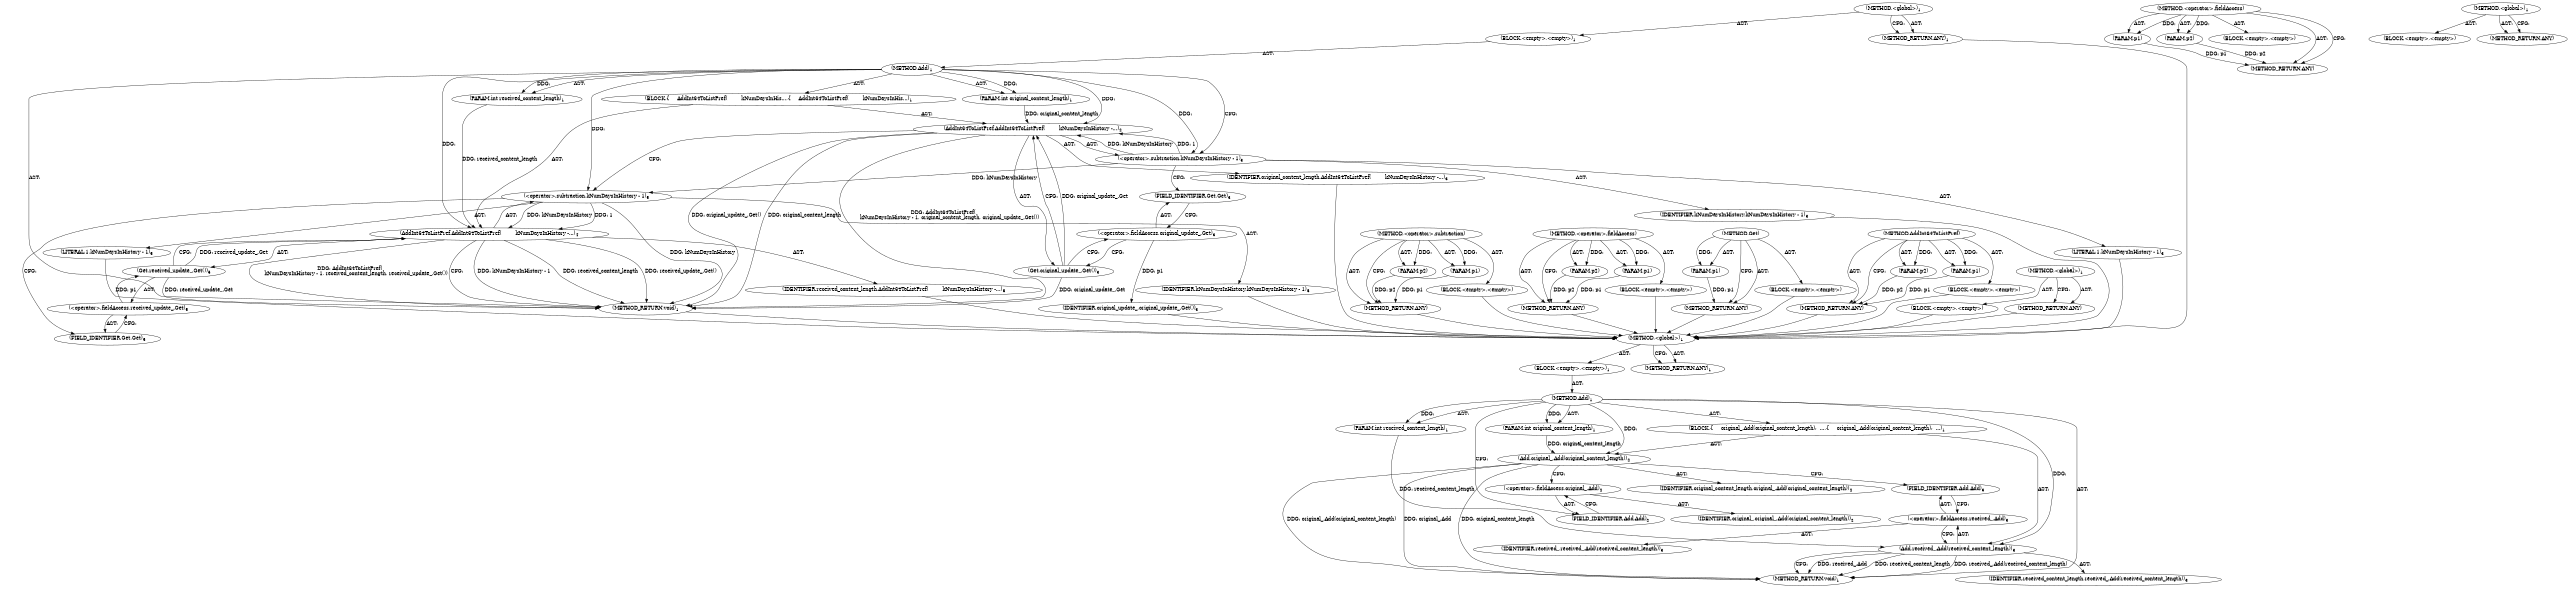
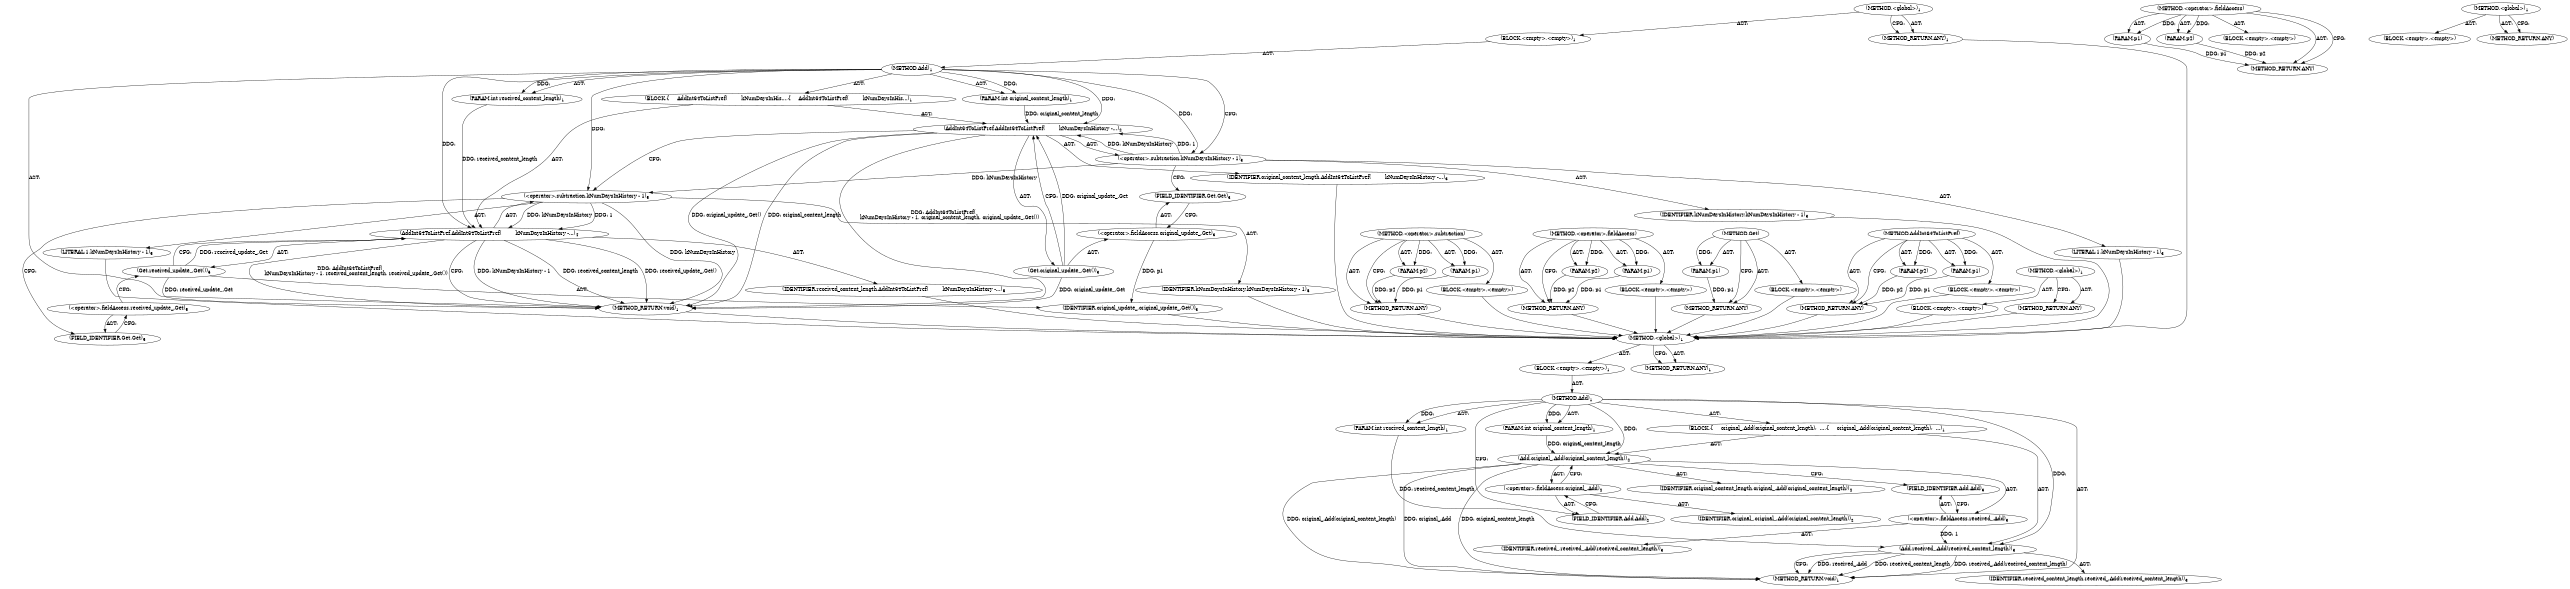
edge "(<operator>.fieldAccess,original_update_.Get)" -> "(Get,original_update_.Get())": removed, label "CFG:"
edge "(Get,original_update_.Get())" -> "(<operator>.fieldAccess,original_update_.Get)": label "CFG: " -> "AST: "
edge "(Get,received_update_.Get())" -> "(<operator>.fieldAccess,received_update_.Get)": now "(Get,received_update_.Get())" -> "(IDENTIFIER,original_update_,original_update_.Get())"
edge "(<operator>.fieldAccess,received_update_.Get)" -> "(Get,received_update_.Get())": label "DDG: p1" -> "CFG: "
edge "(Add,original_.Add(original_content_length))" -> "(<operator>.fieldAccess,original_.Add)": label "CFG: " -> "AST: "
edge "(<operator>.fieldAccess,original_.Add)" -> "(Add,original_.Add(original_content_length))": added, label "CFG:"
edge "(<operator>.fieldAccess,received_.Add)" -> "(Add,received_.Add(received_content_length))": label "CFG: " -> "DDG: 1"
edge "(Add,received_.Add(received_content_length))" -> "(<operator>.fieldAccess,received_.Add)": now "(Add,original_.Add(original_content_length))" -> "(<operator>.fieldAccess,received_.Add)"
